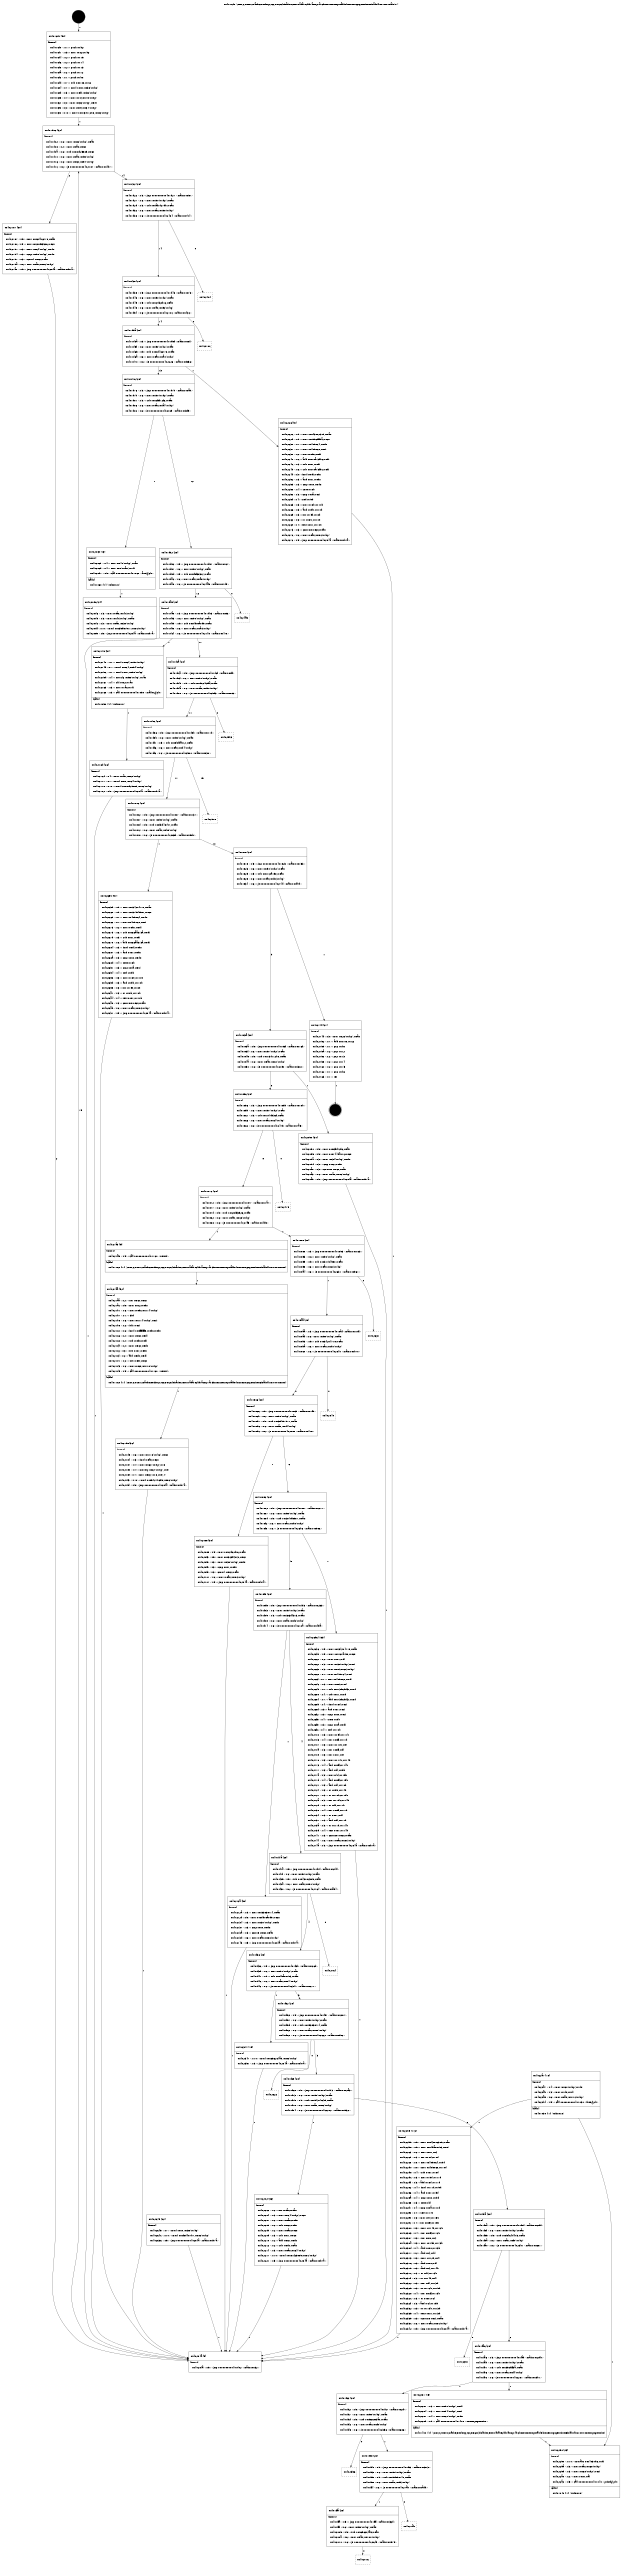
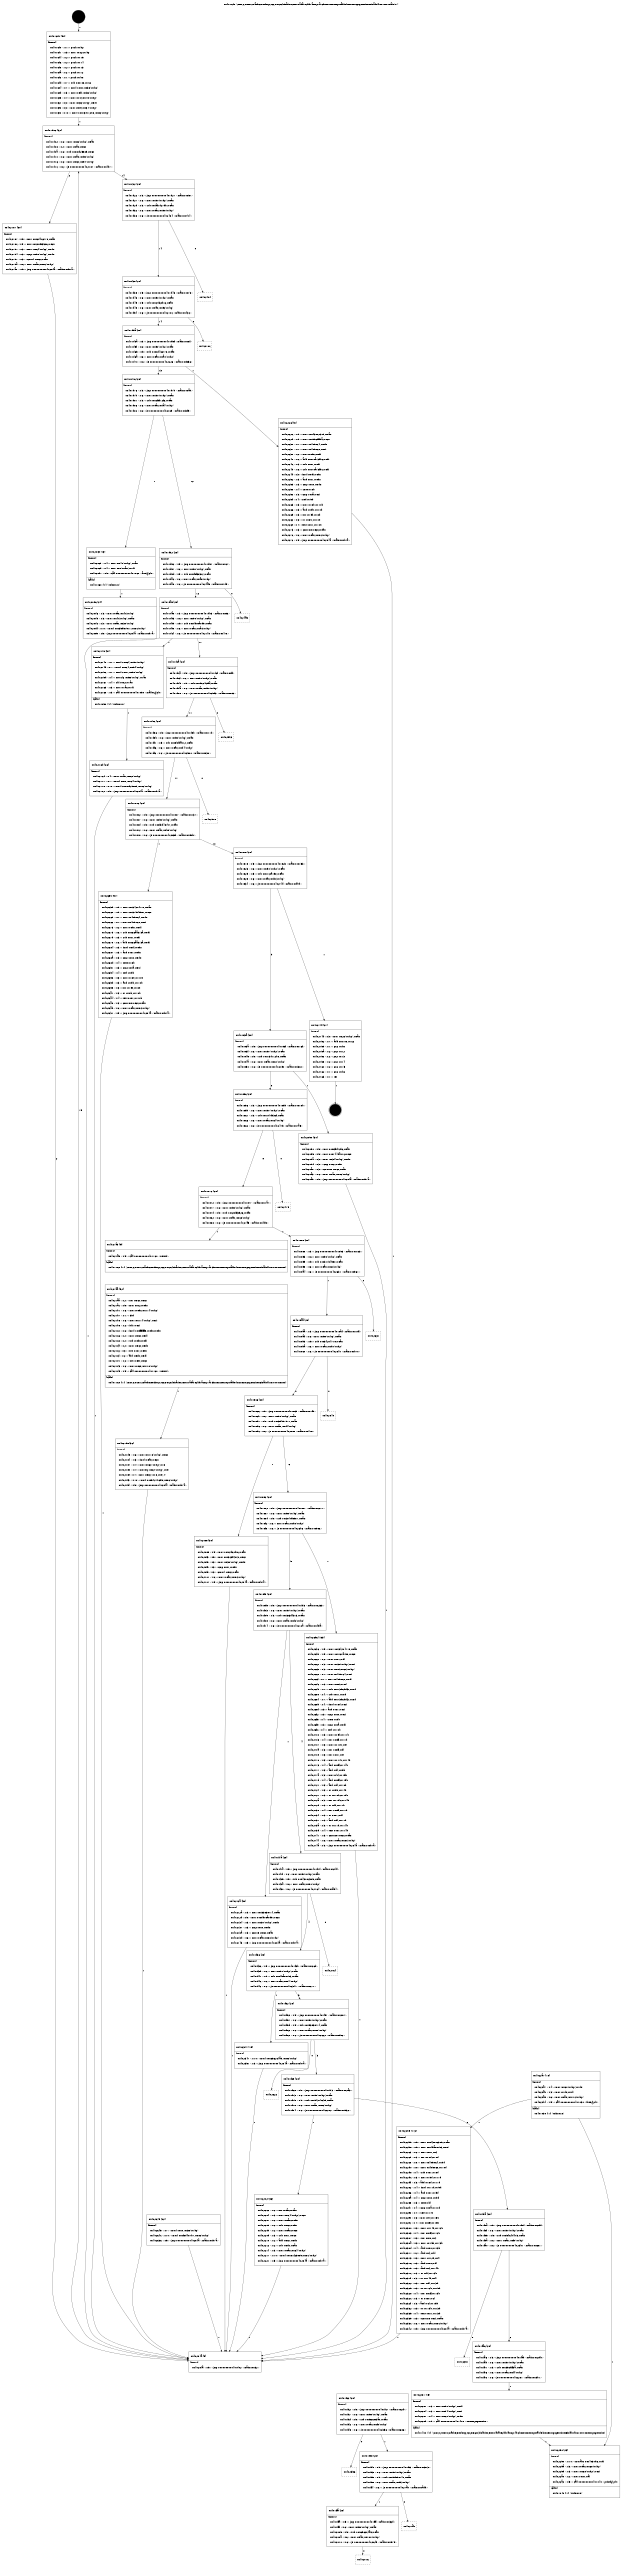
edge "0x401de6 [28]" -> "0x402500": label " 15" -> " 0"
edge "0x4021a5 [5]" -> "0x4021aa [52]": removed, label "1"
edge "0x401fa6 [28]" -> "0x401fc2 [28]": removed, label "1"
